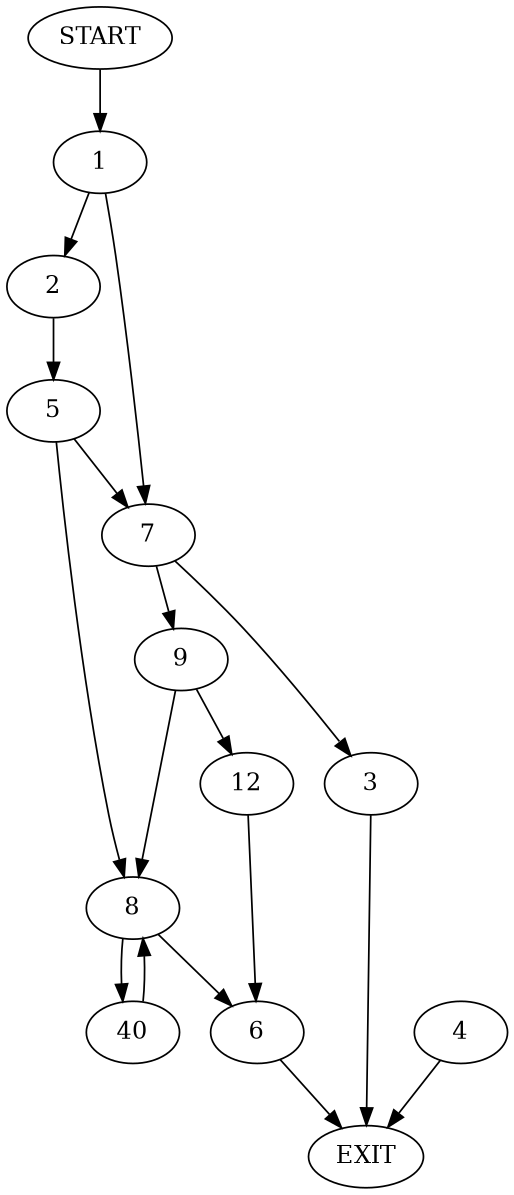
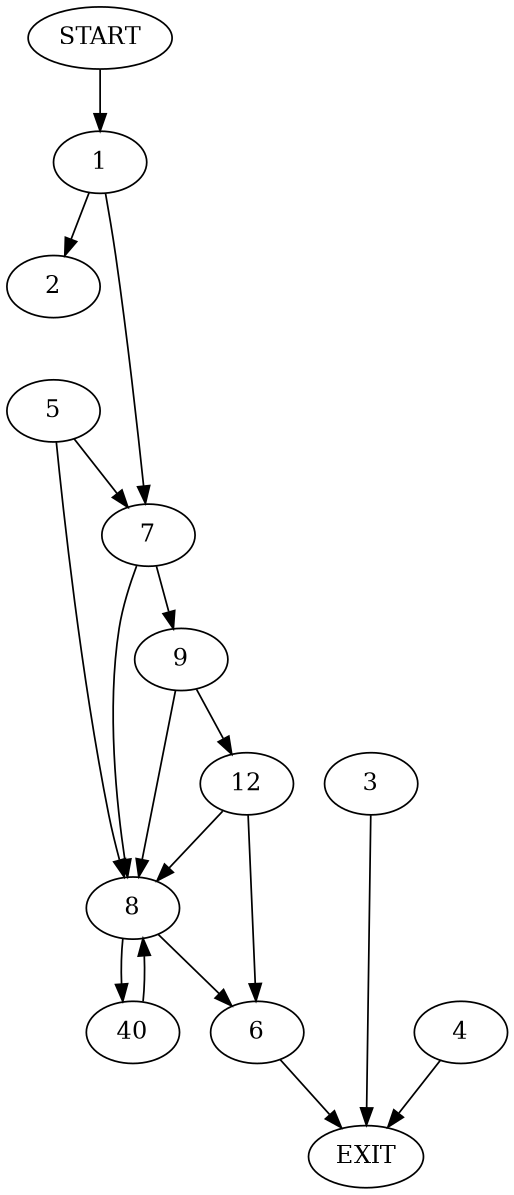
edge "2" -> "5": removed
edge "7" -> "3": now "7" -> "8"
edge "12" -> "8": added
